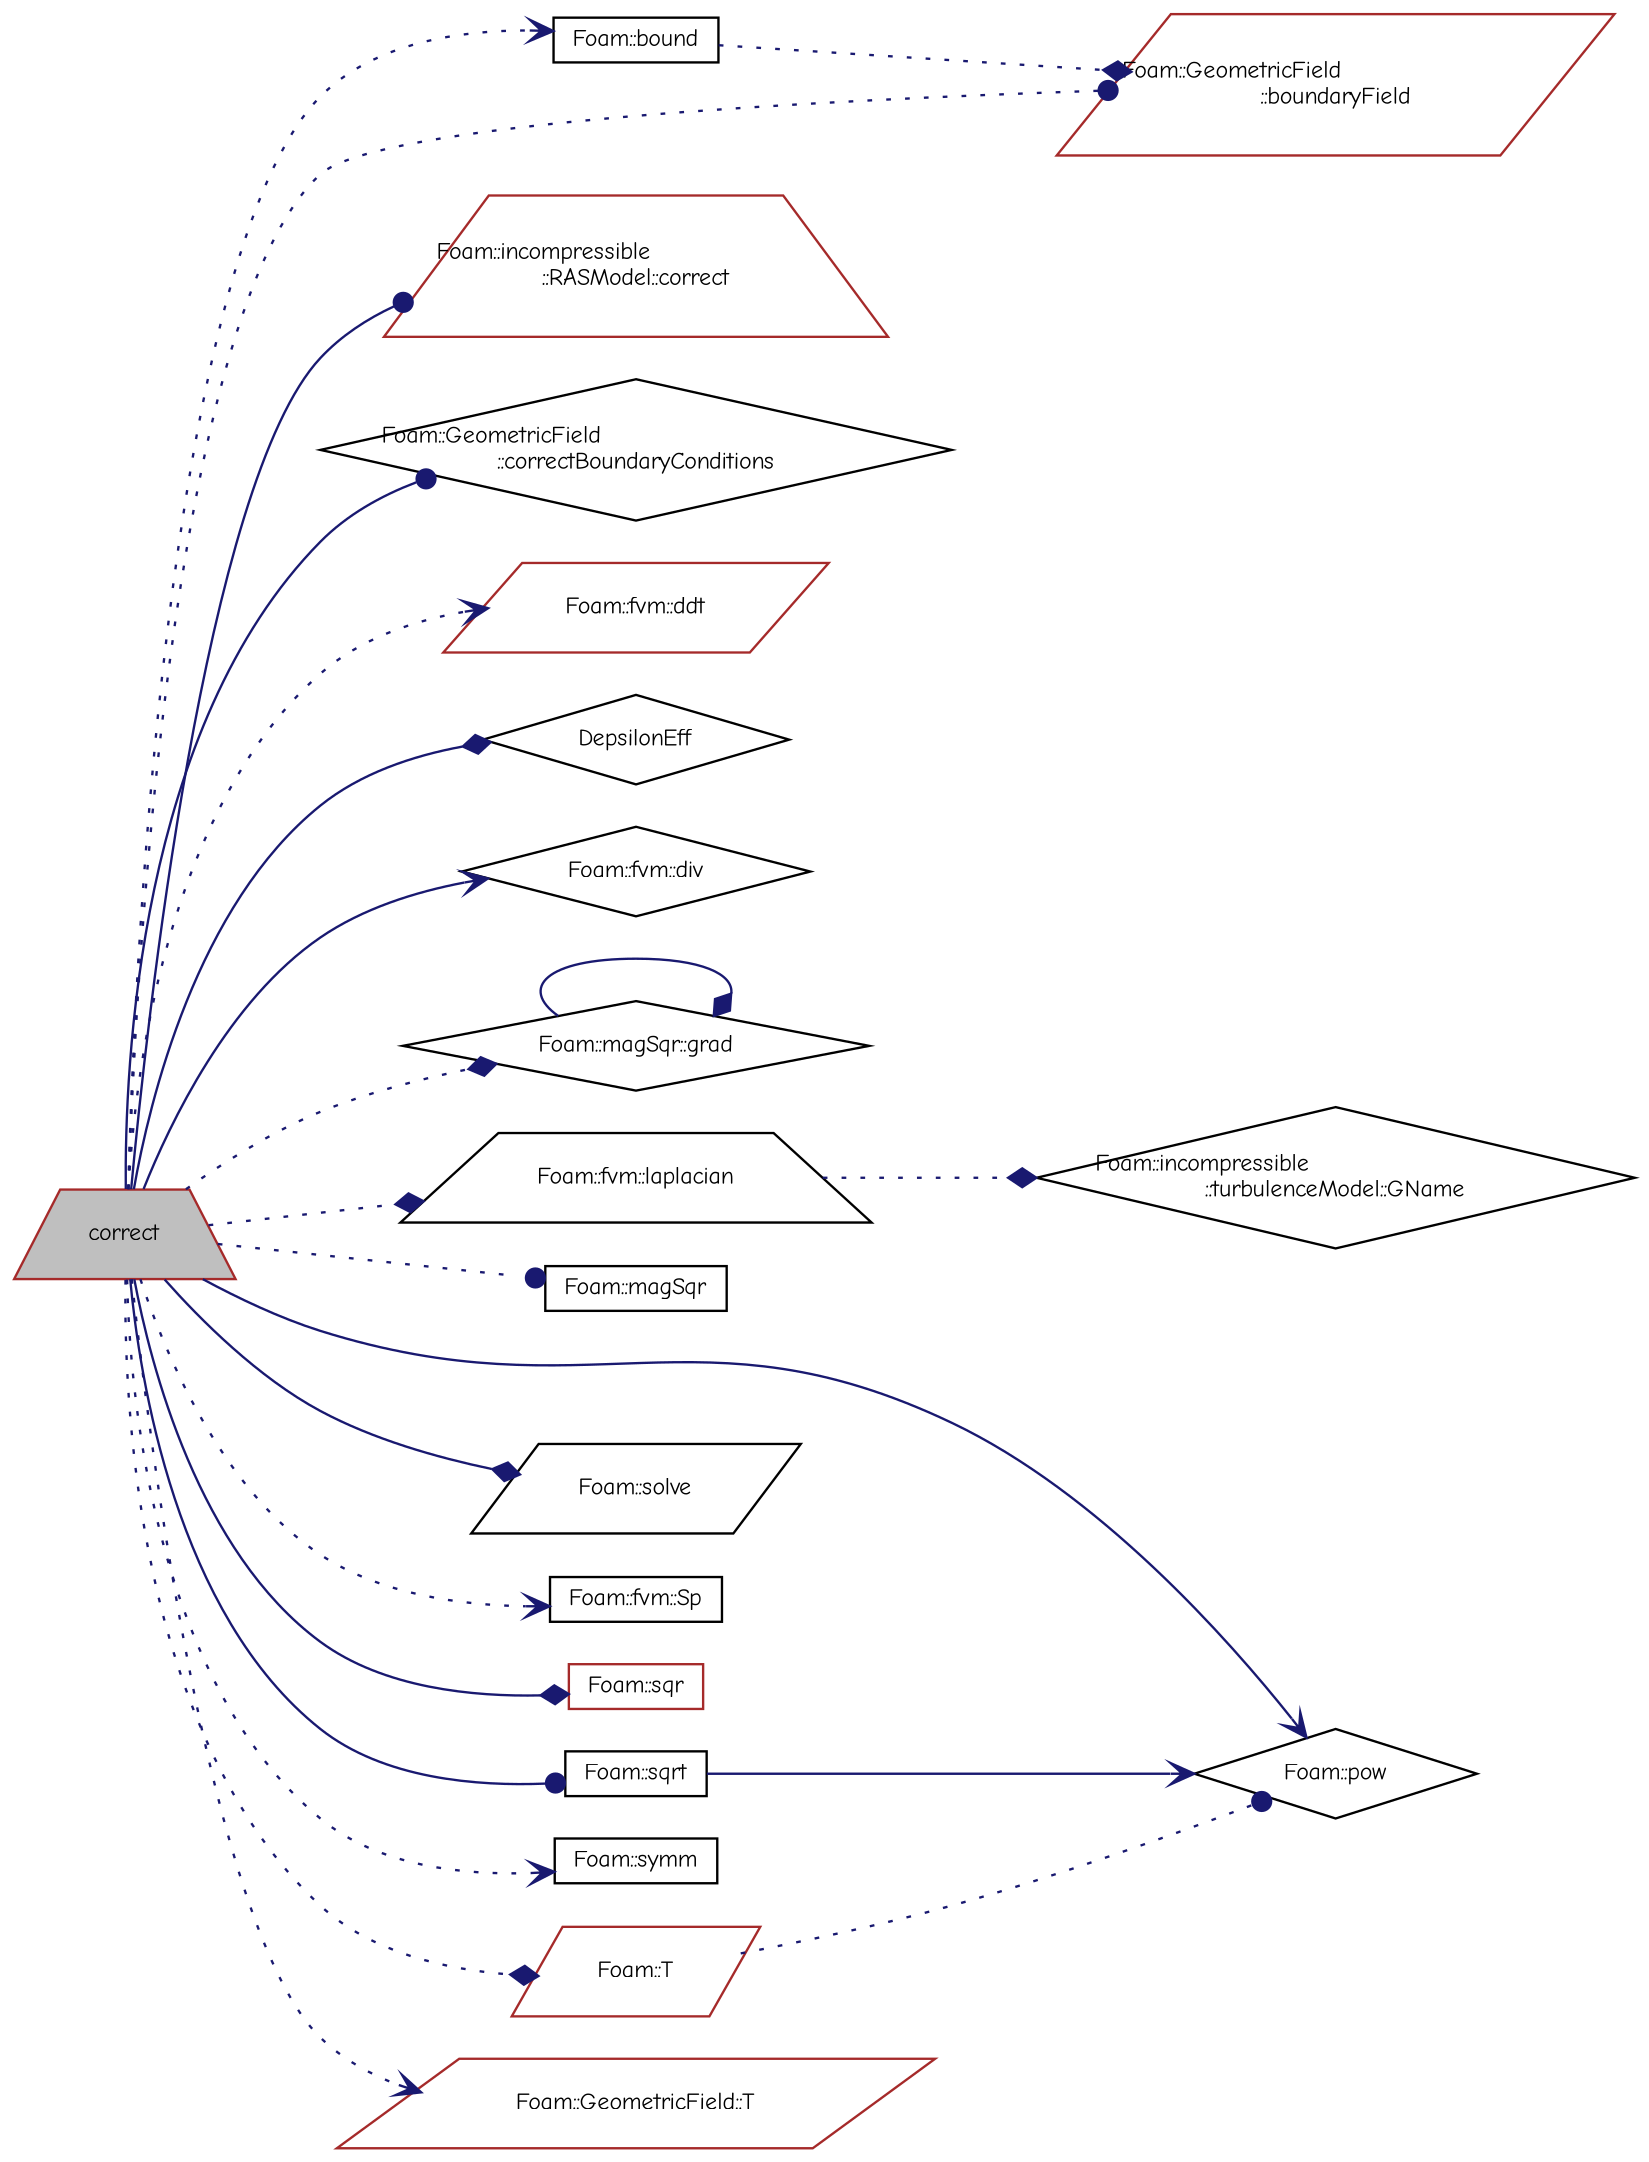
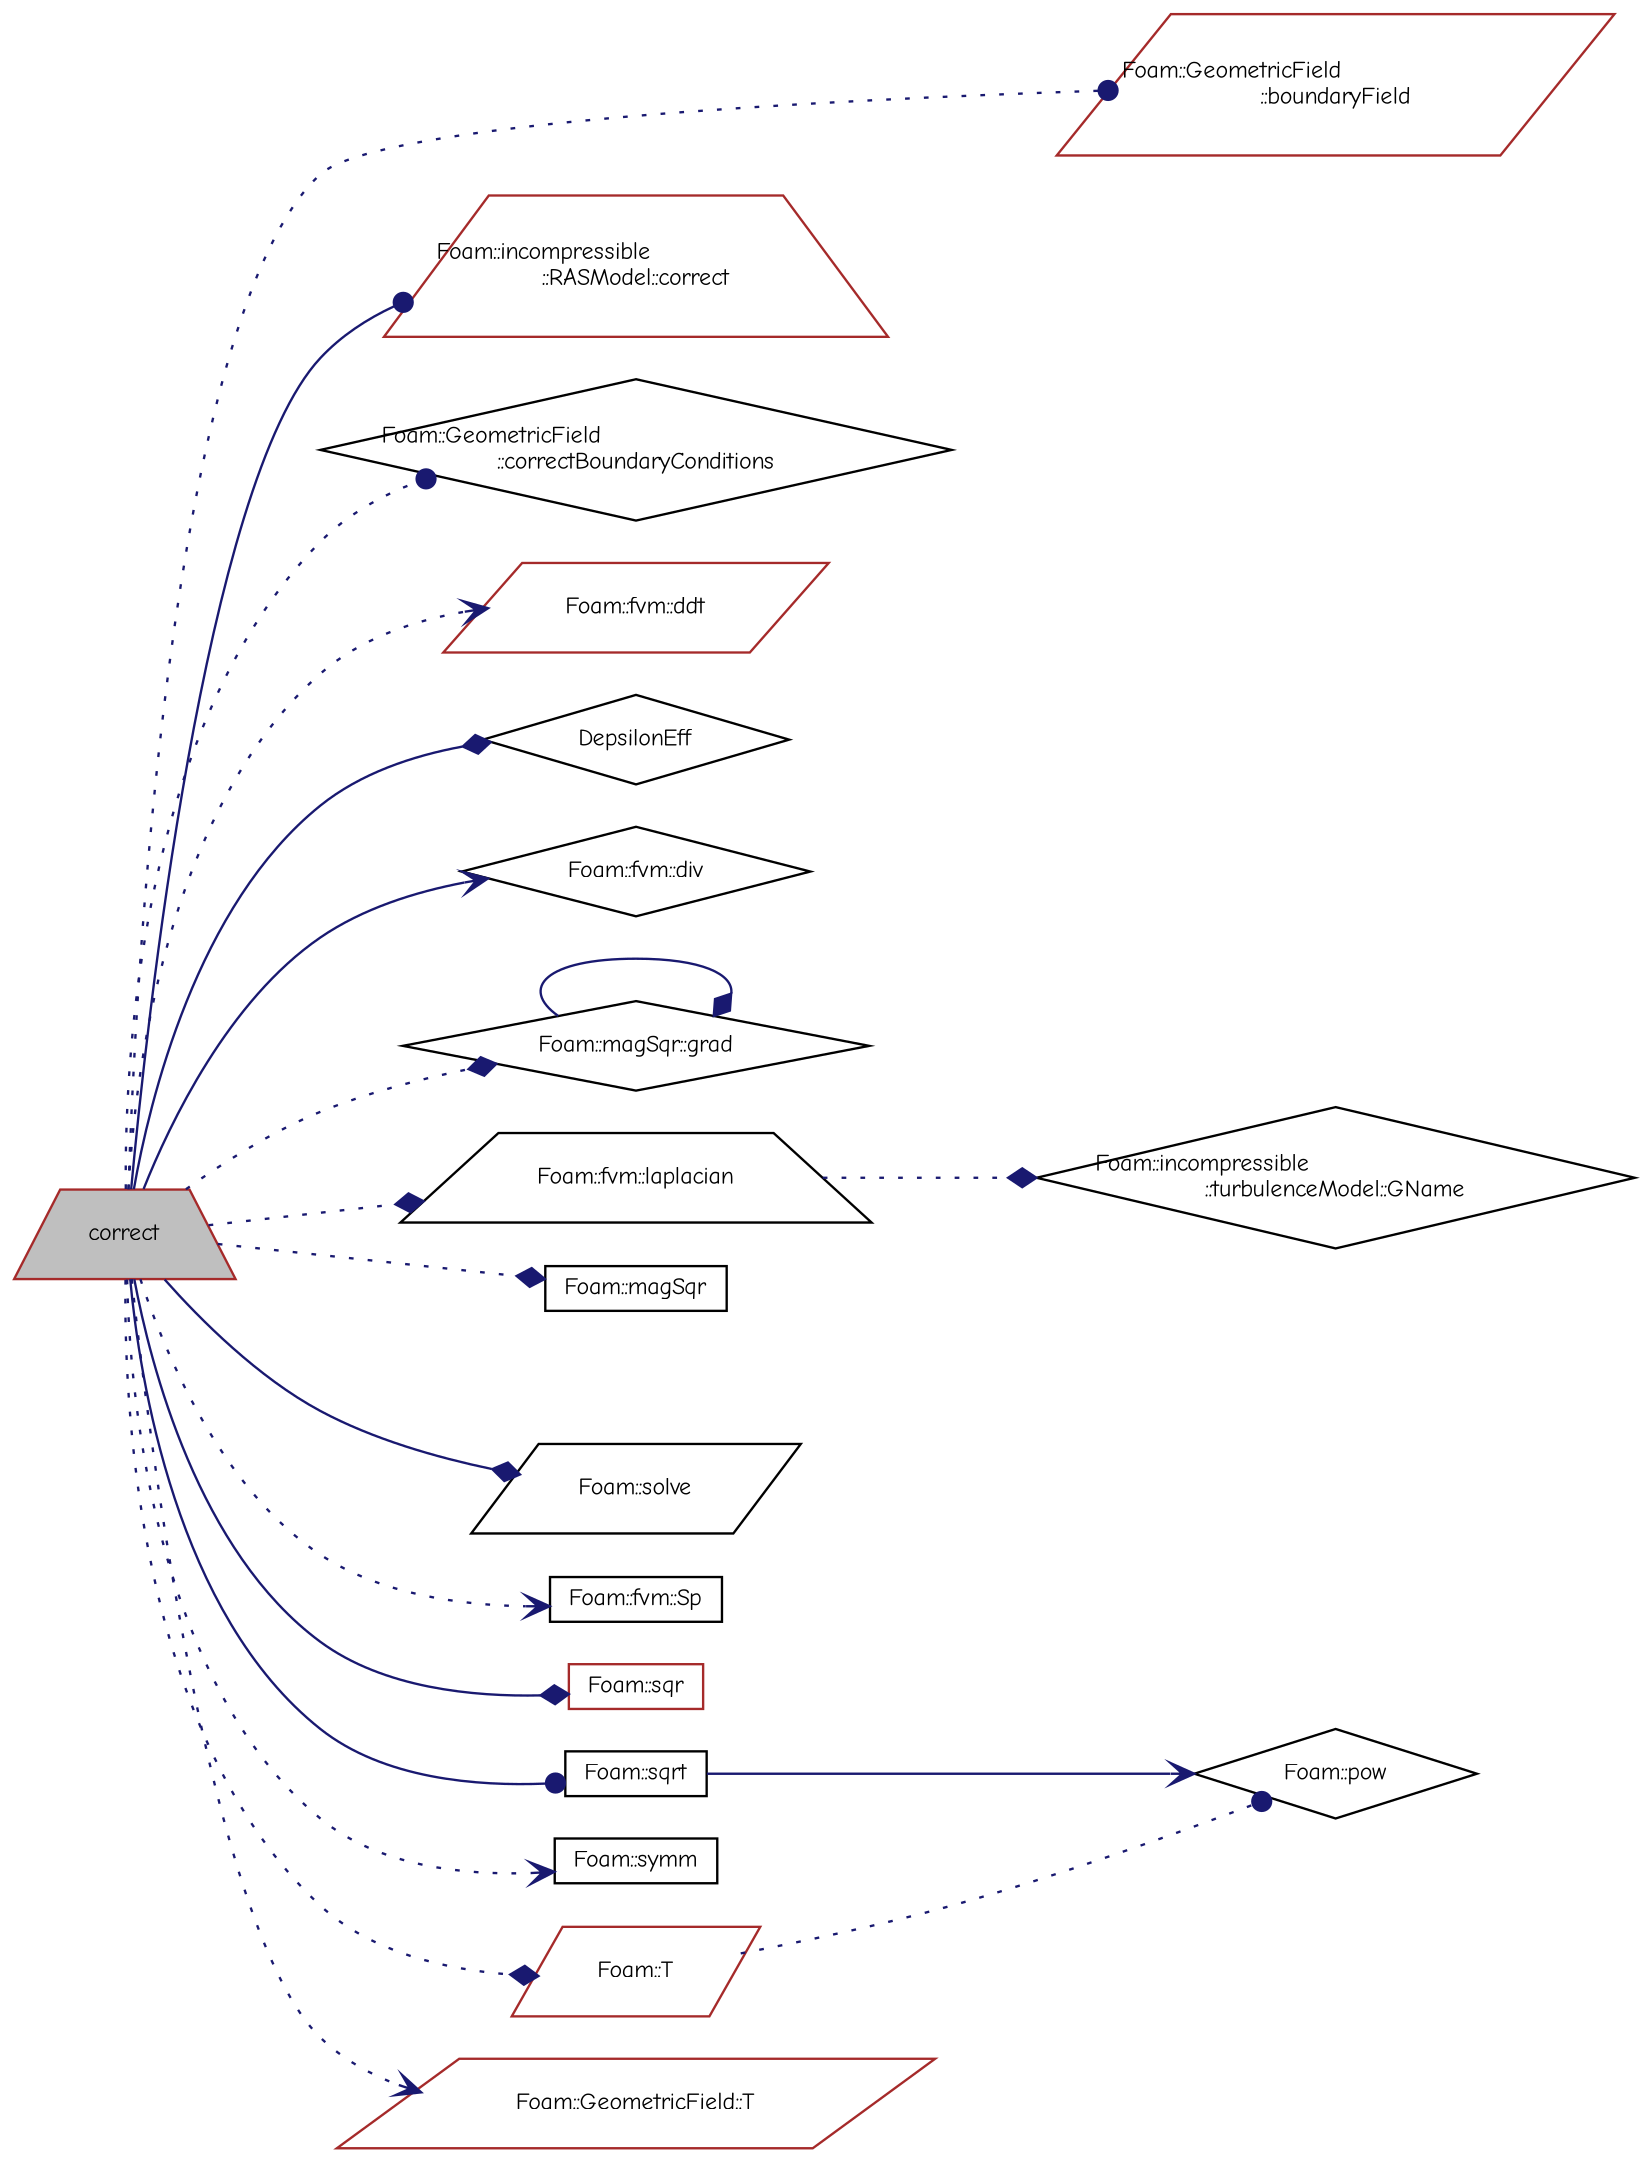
node "Foam::bound": removed
edge "correct" -> "Foam::GeometricField ::correctBoundaryConditions": style solid -> dotted
edge "correct" -> "Foam::magSqr": arrowhead dot -> diamond
edge "correct" -> "Foam::pow": removed
